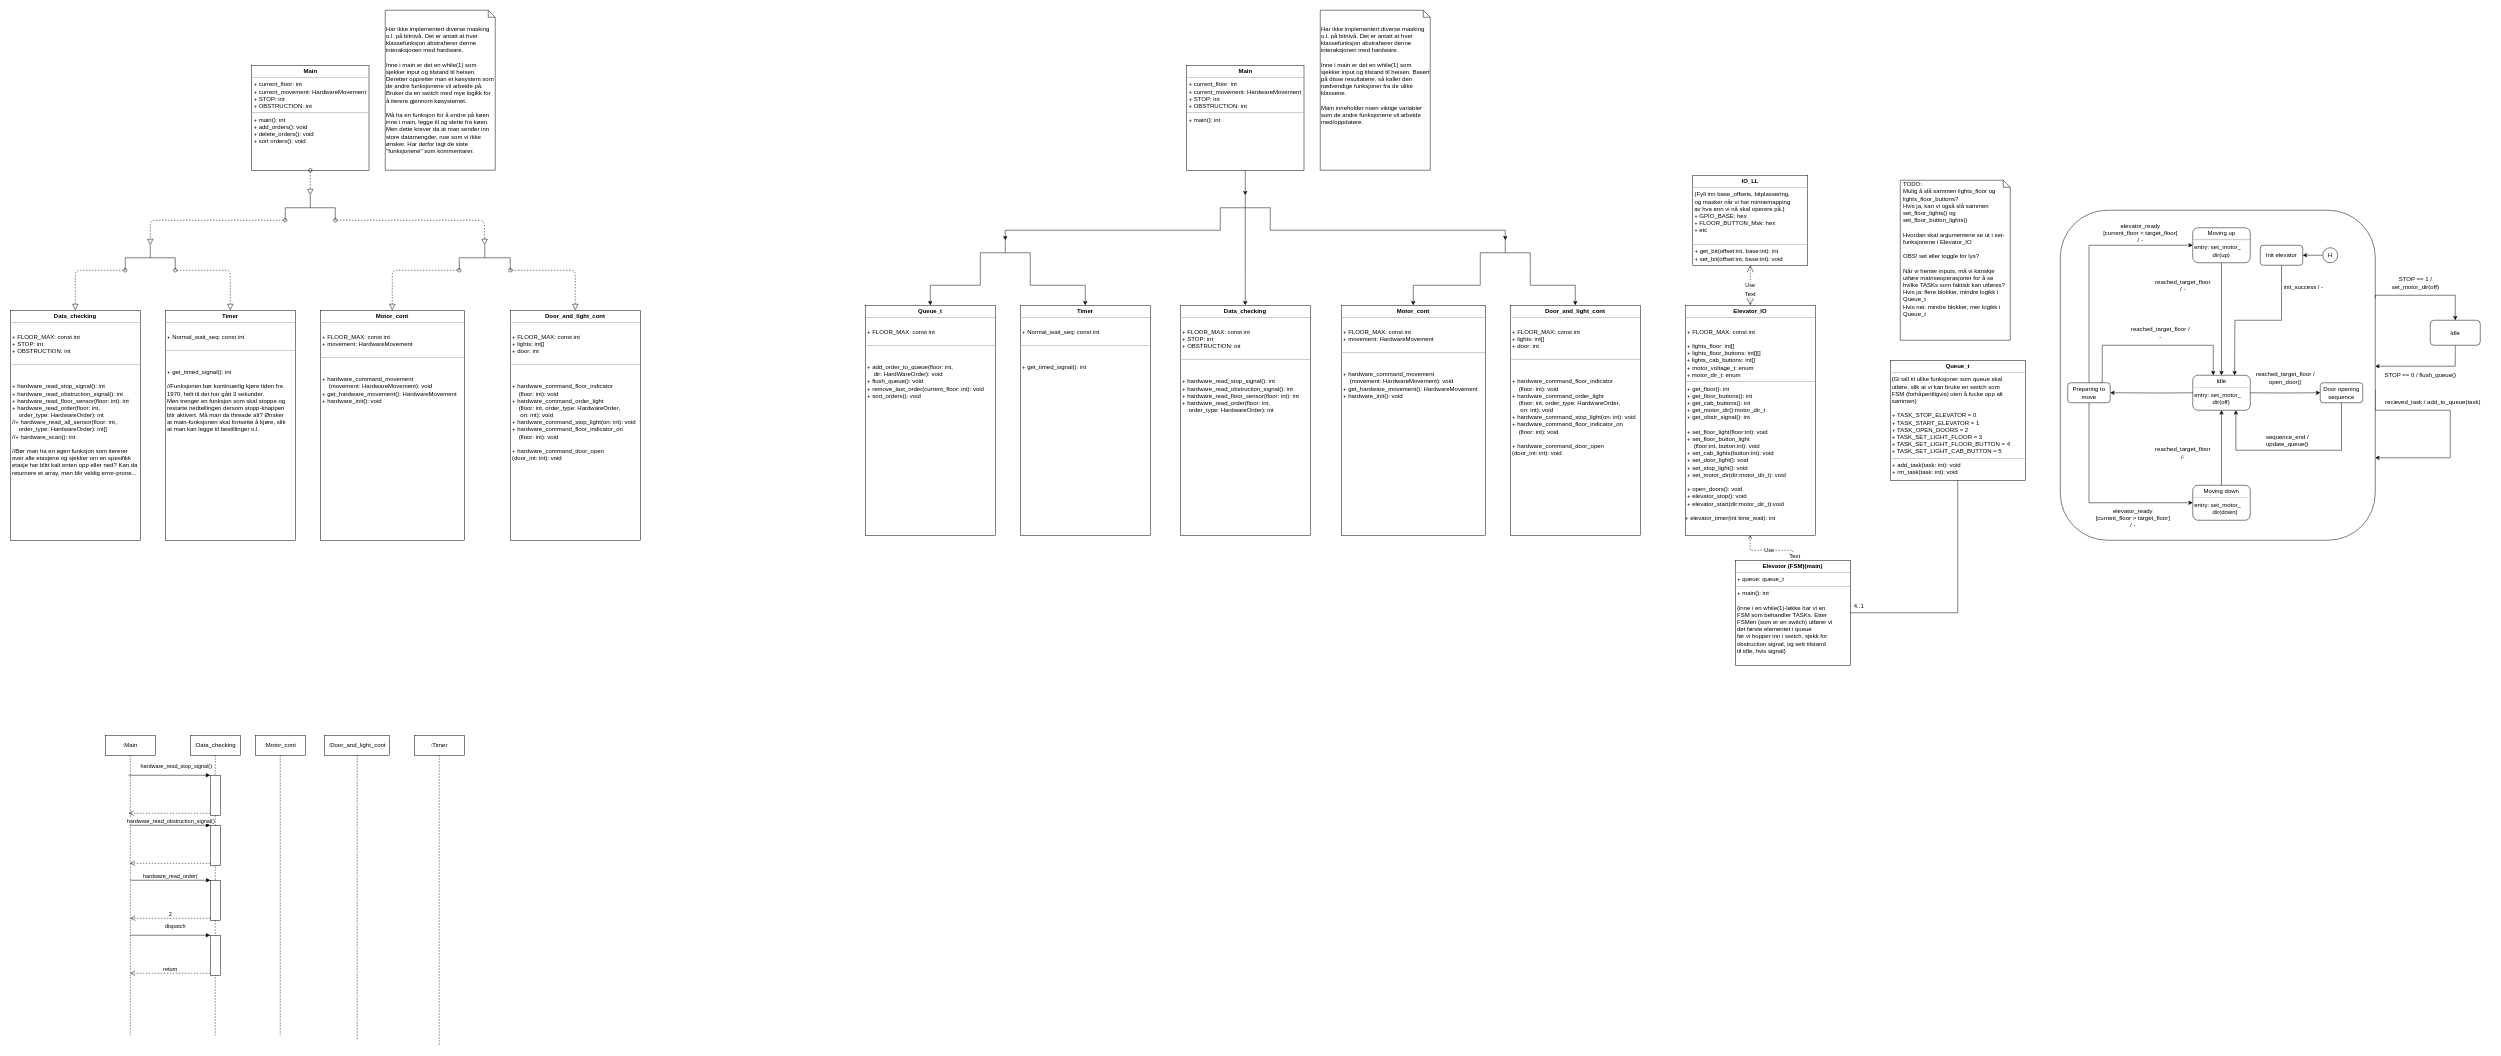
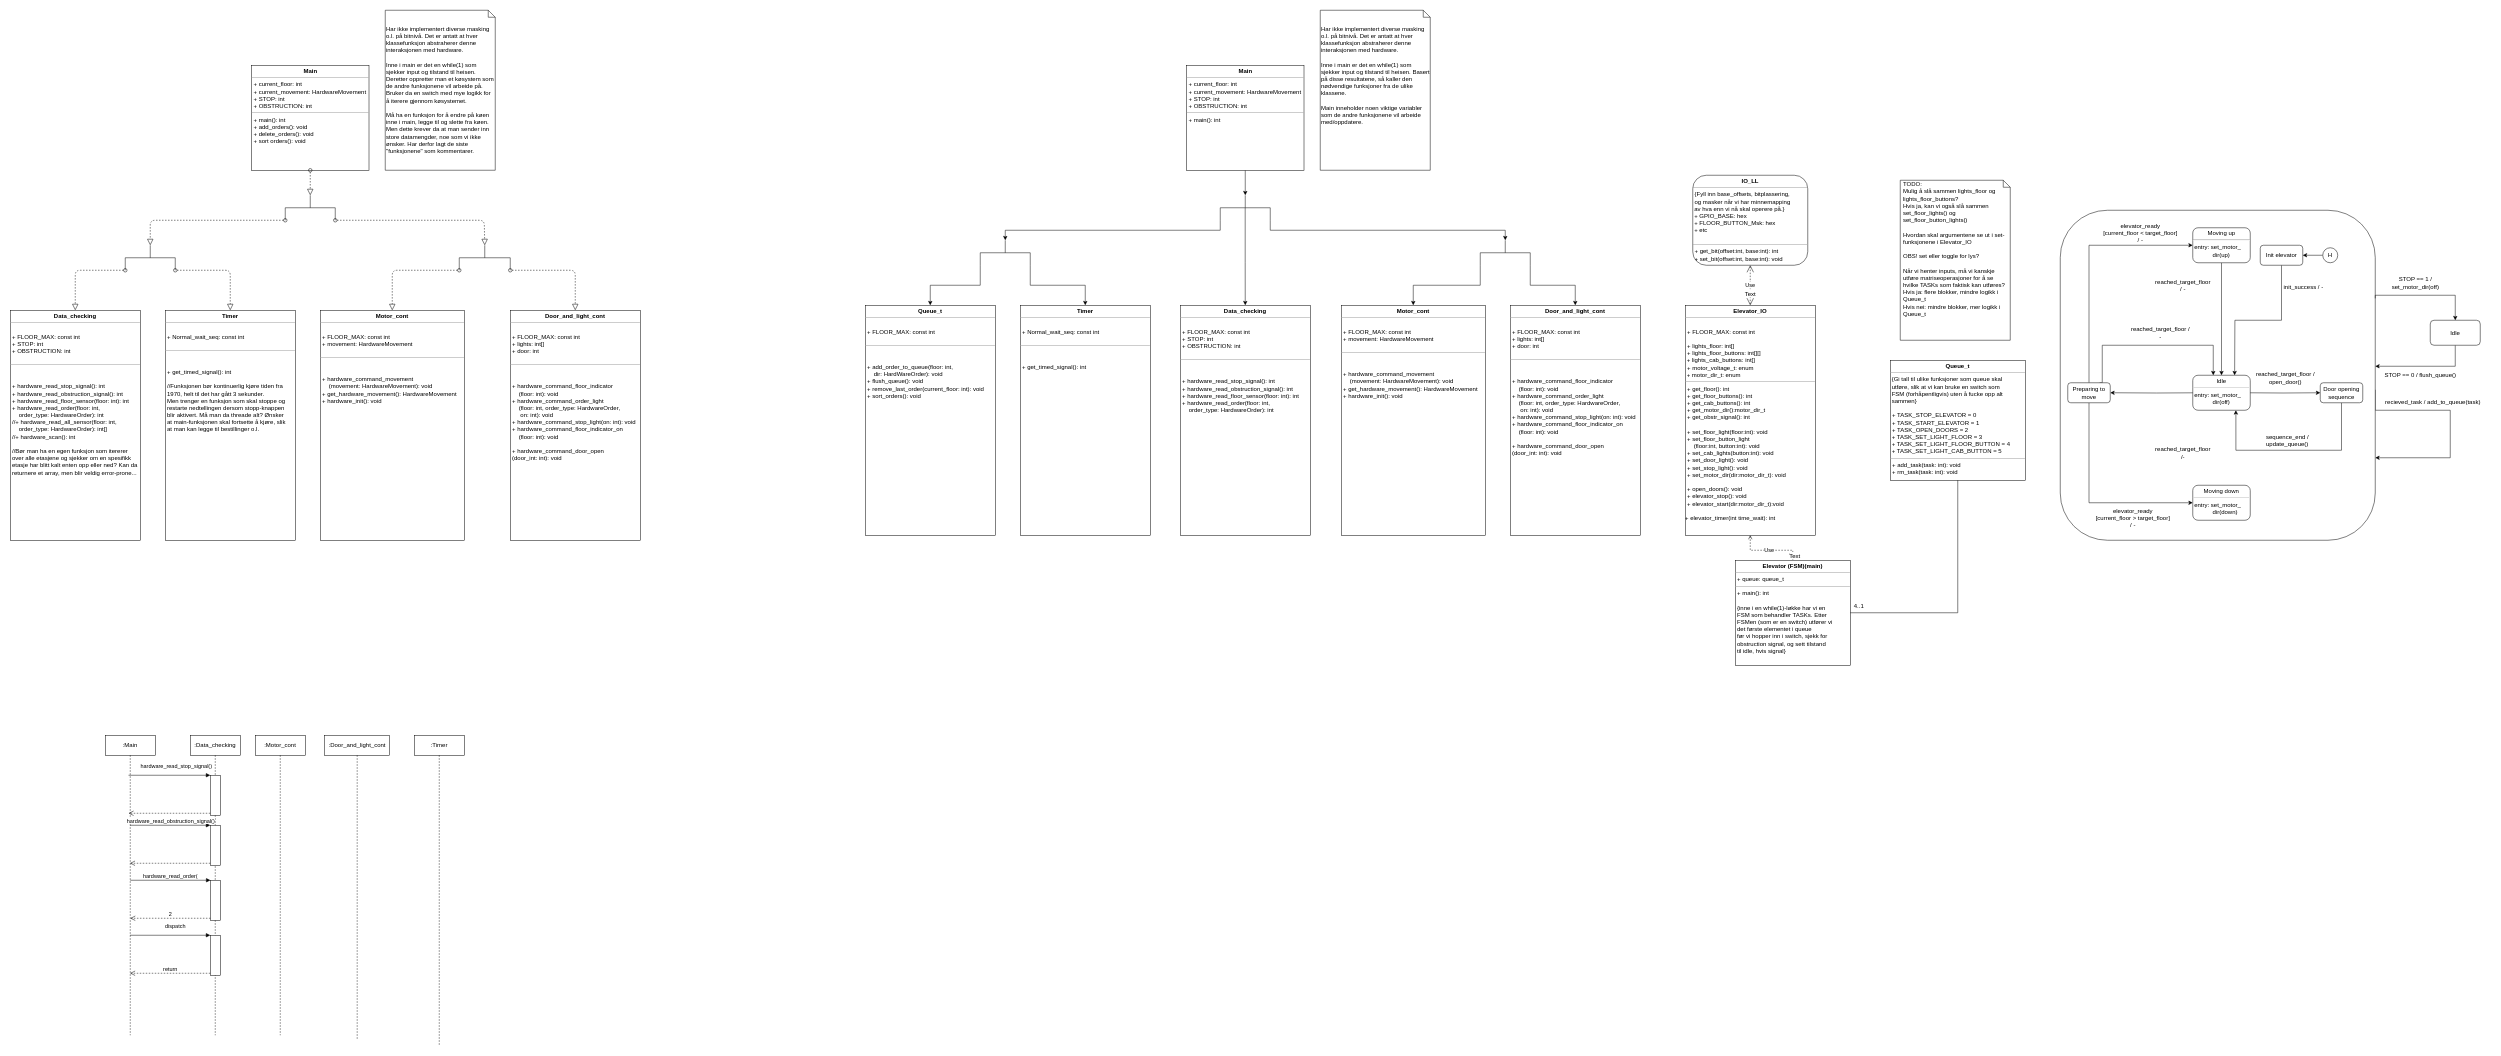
node "IO_LL {Fyll inn base_offsets, bitplassering, og masker når vi har minnemapping av hva enn vi nå skal operere på.} + GPIO_BASE: hex + FLOOR_BUTTON_Msk: hex + etc + get_bit(offset:int, base:int): int + set_bit(offset:int, base:int): void": shape rectangle -> rounded rectangle
edge "Moving down entry: set_motor_ dir(down)" -> "Idle entry: set_motor_ dir(off)": removed
